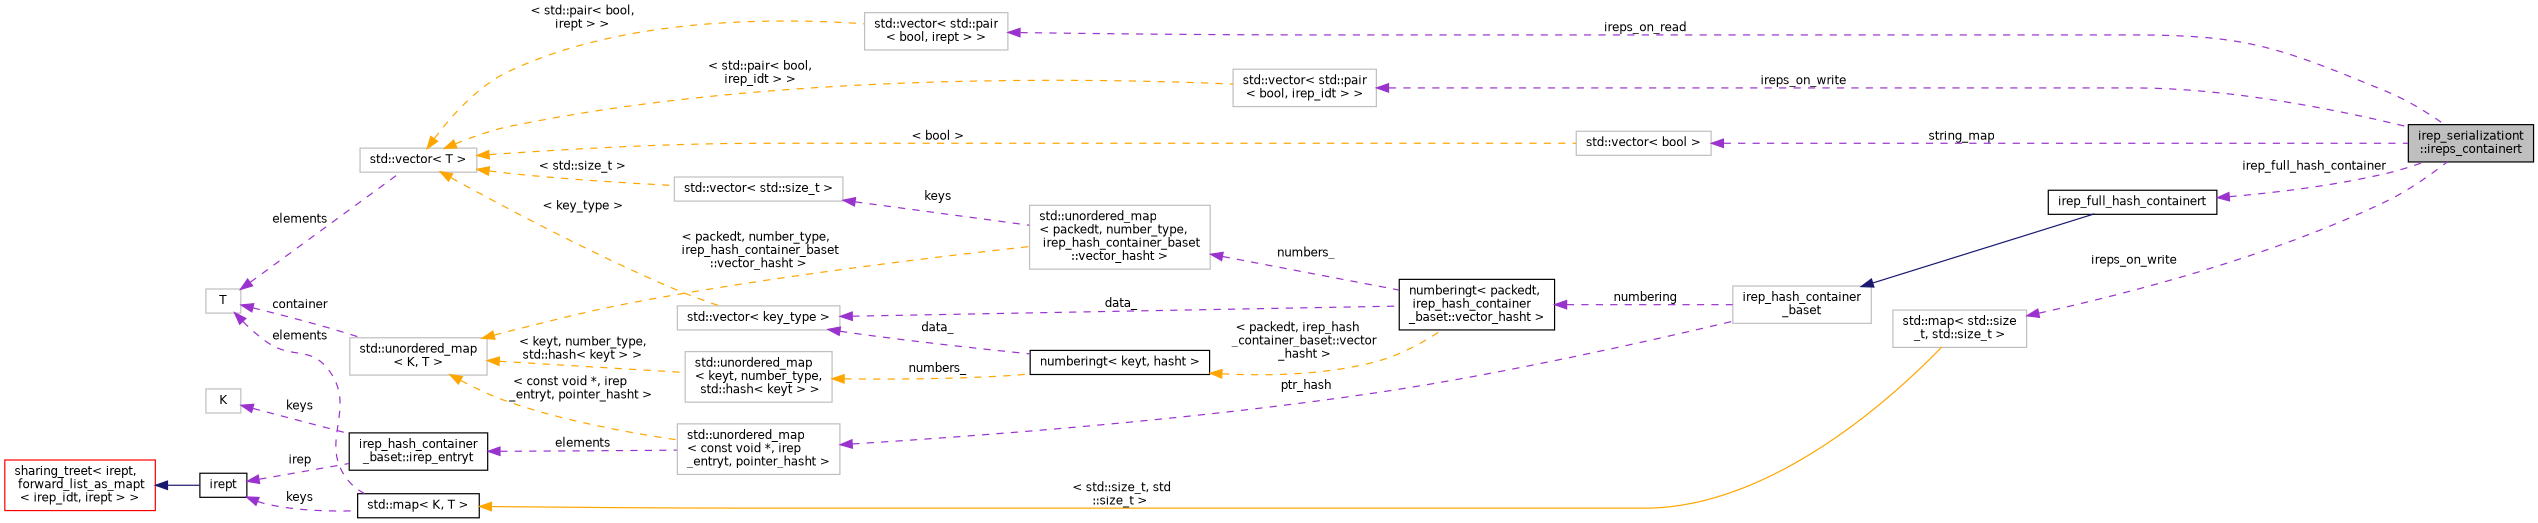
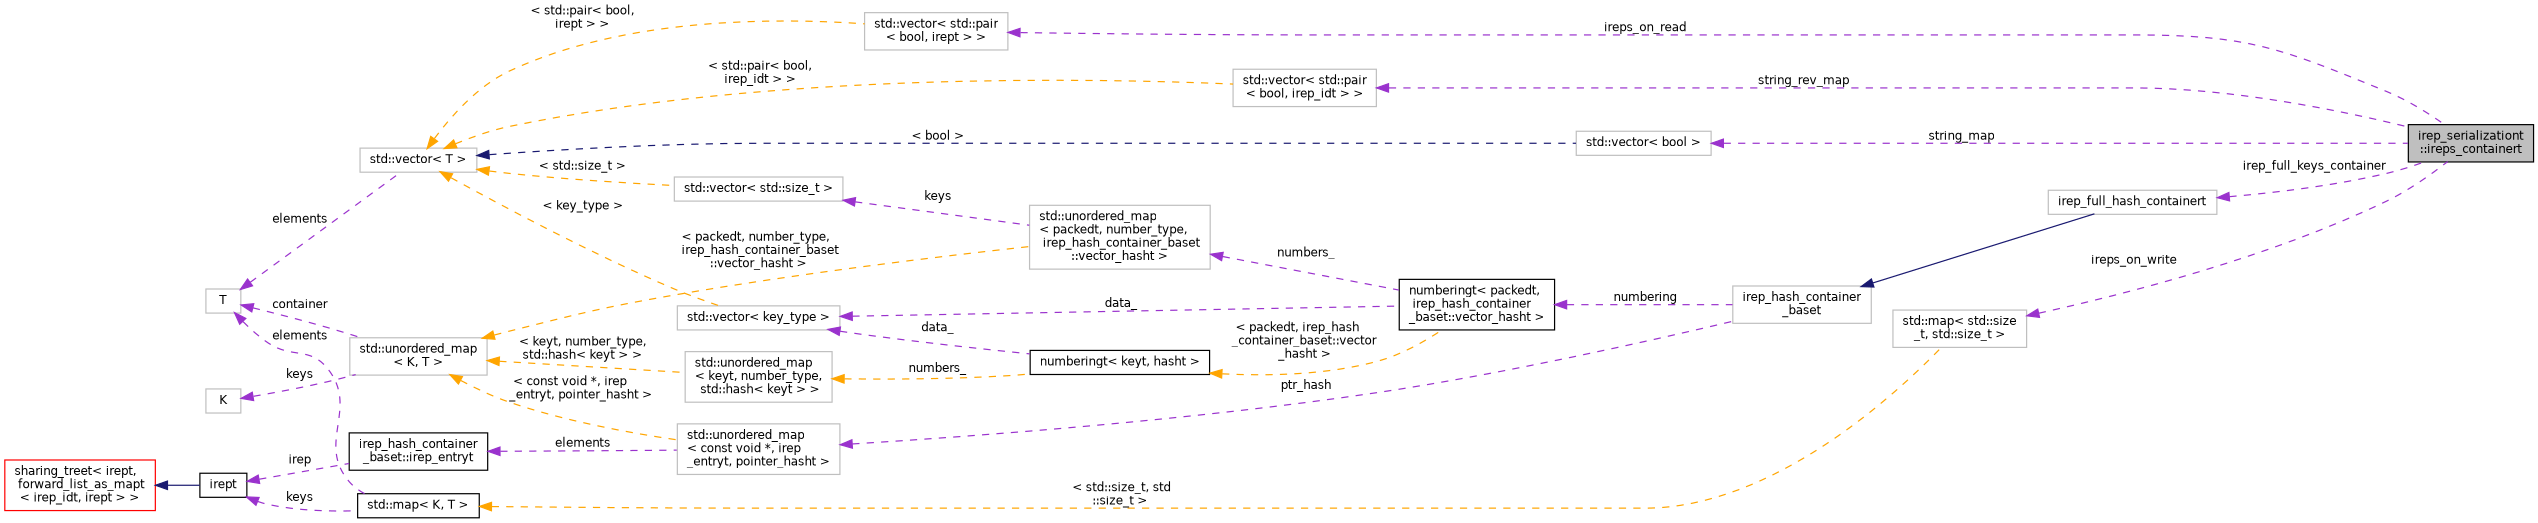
edge "irep_serializationt ::ireps_containert" -> "std::vector< std::pair < bool, irep_idt > >": label " ireps_on_write" -> " string_rev_map"
edge "std::vector< bool >" -> "std::vector< T >": color orange -> midnightblue
edge "irep_serializationt ::ireps_containert" -> "irep_full_hash_containert": label " irep_full_hash_container" -> " irep_full_keys_container"
node "irep_full_hash_containert": color black -> grey75
edge "irep_hash_container _baset::irep_entryt" -> "K": now "std::unordered_map < K, T >" -> "K"
edge "std::map< std::size _t, std::size_t >" -> "std::map< K, T >": style solid -> dashed
